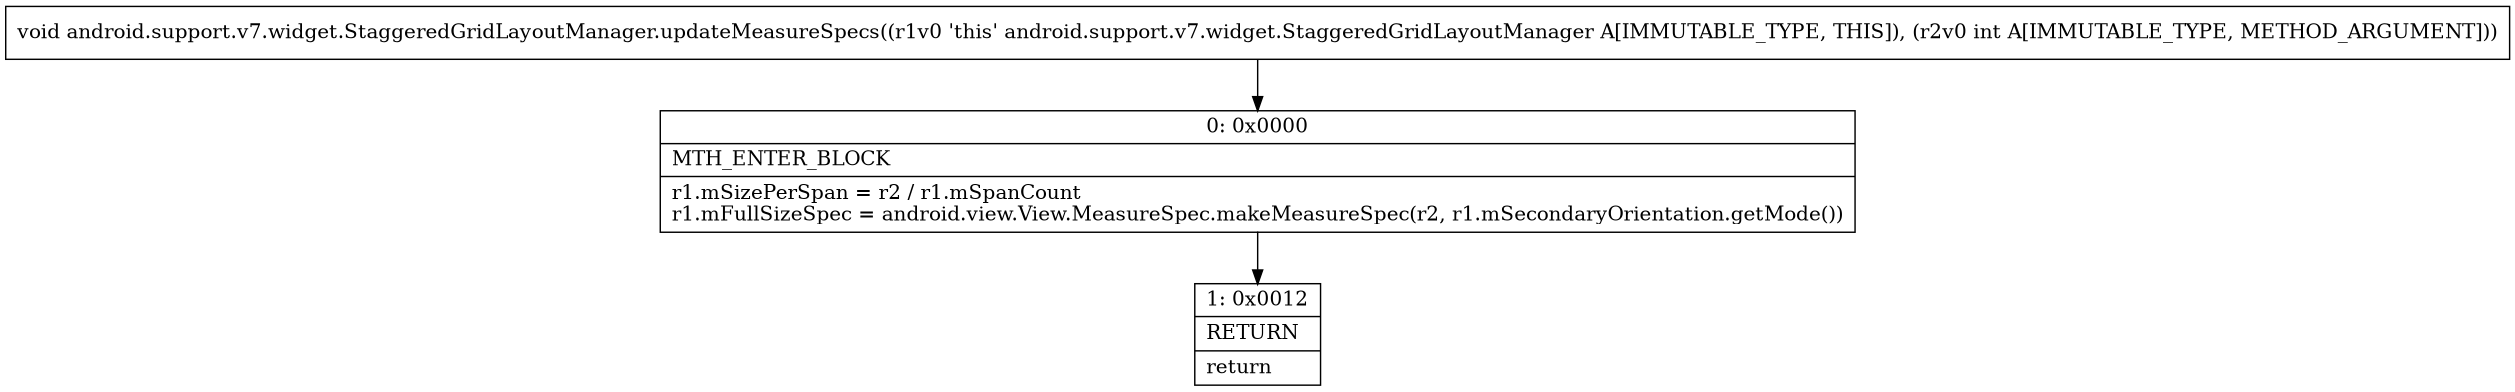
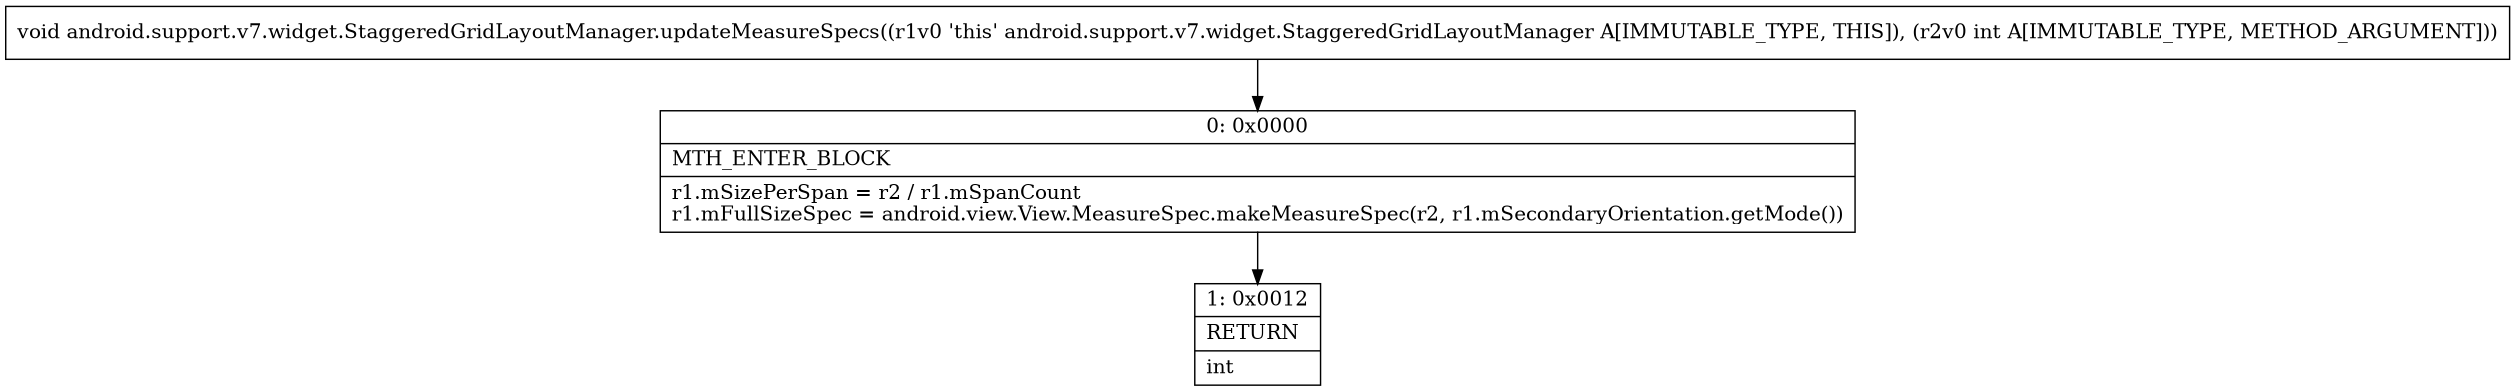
node "1: 0x0012": text "return" -> "int"
